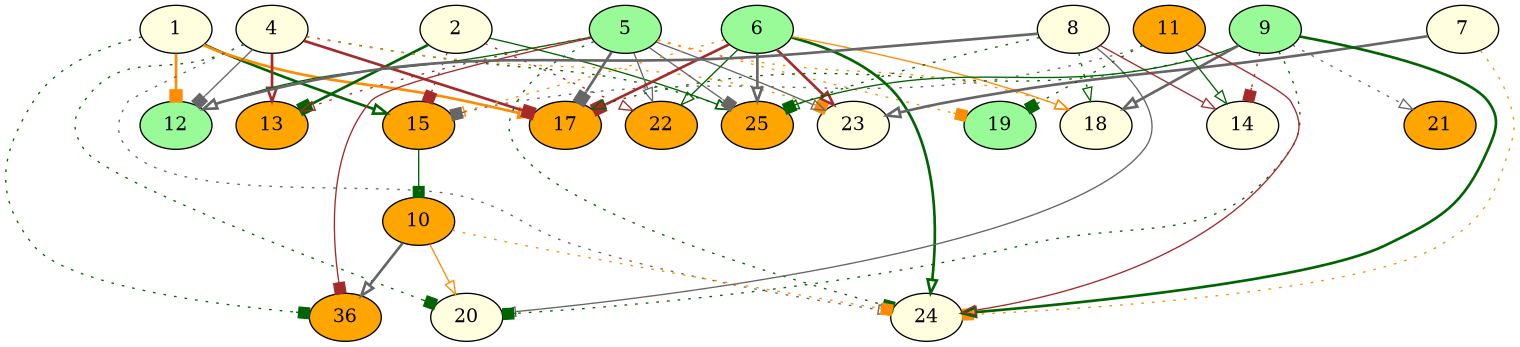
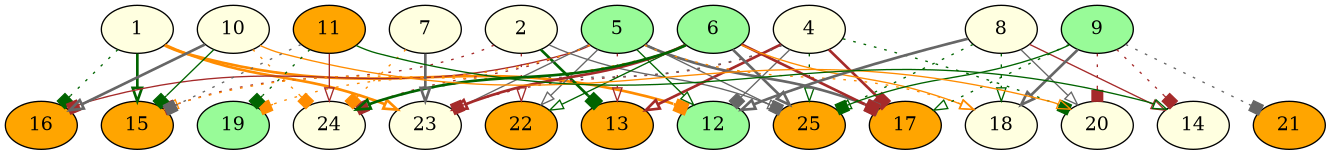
edge "2" -> "25": color darkgreen -> gray40
edge "4" -> "23": color darkorange -> brown
edge "9" -> "21": arrowhead onormal -> box
edge "1" -> "17": now "1" -> "23"
edge "15" -> "10": reversed
edge "5" -> "24": color darkgreen -> brown
node "10": fillcolor orange -> lightyellow
edge "9" -> "24": removed
edge "9" -> "20": color darkgreen -> brown
node "36": label "36" -> "16"
